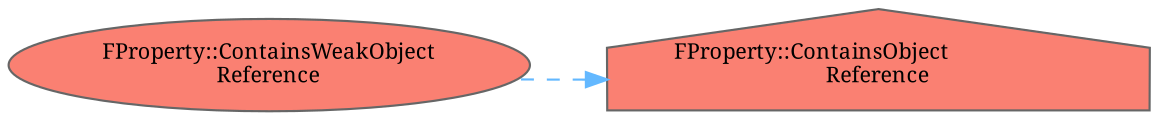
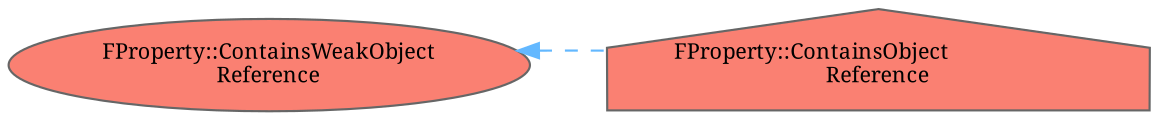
edge "FProperty::ContainsWeakObject Reference" -> "FProperty::ContainsObject Reference": reversed
